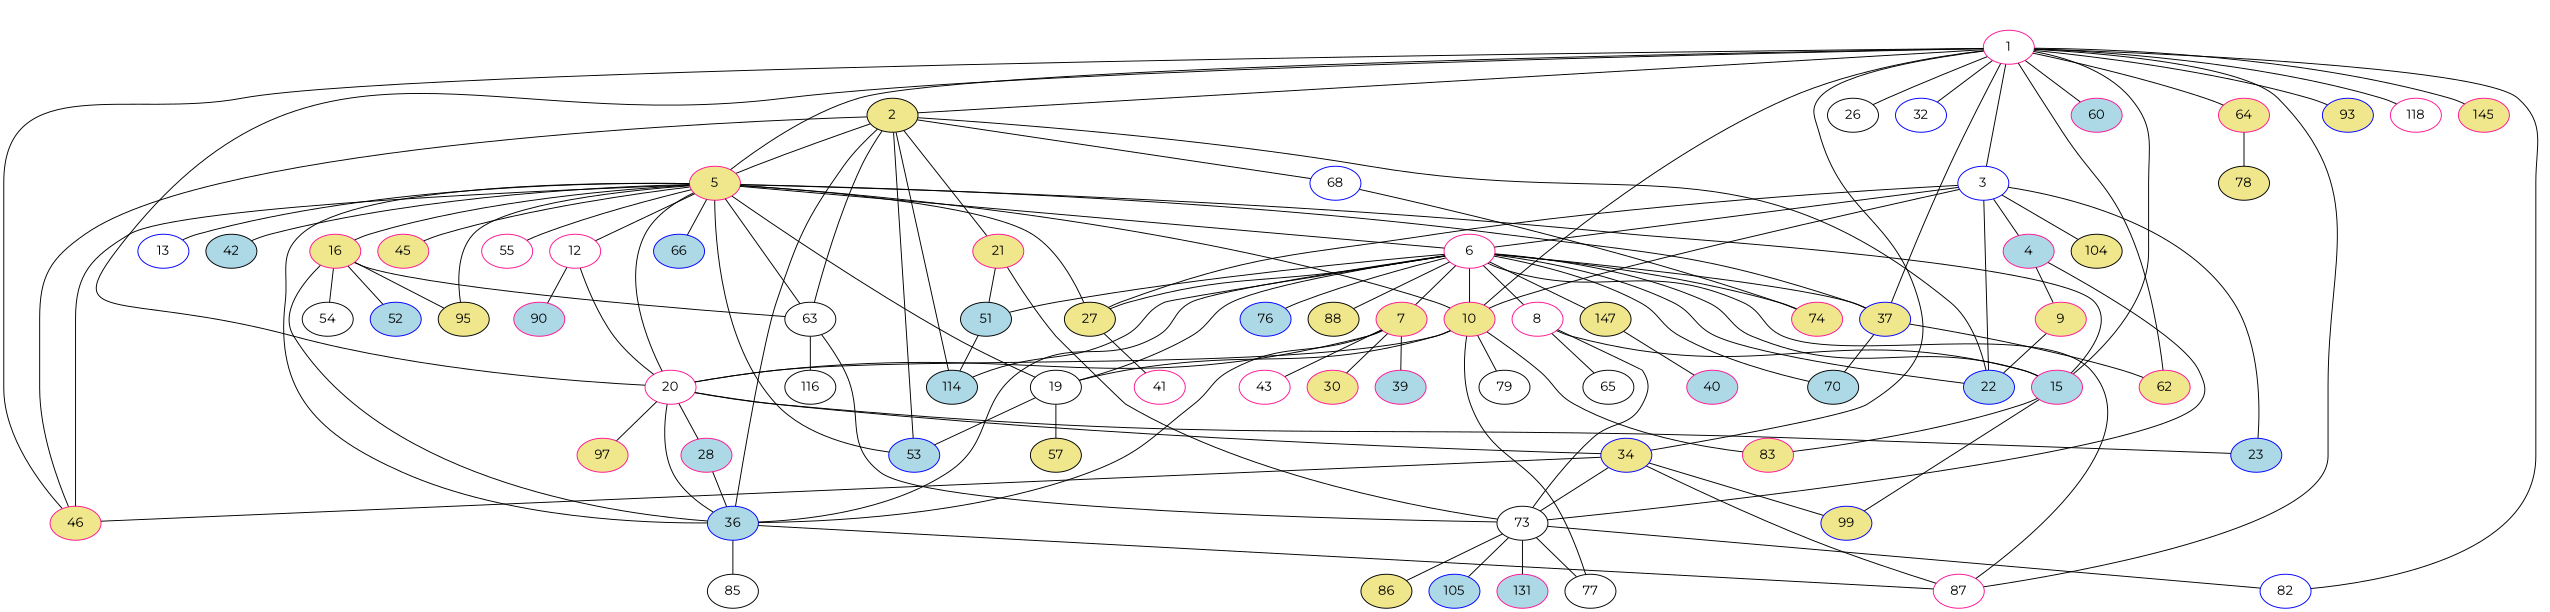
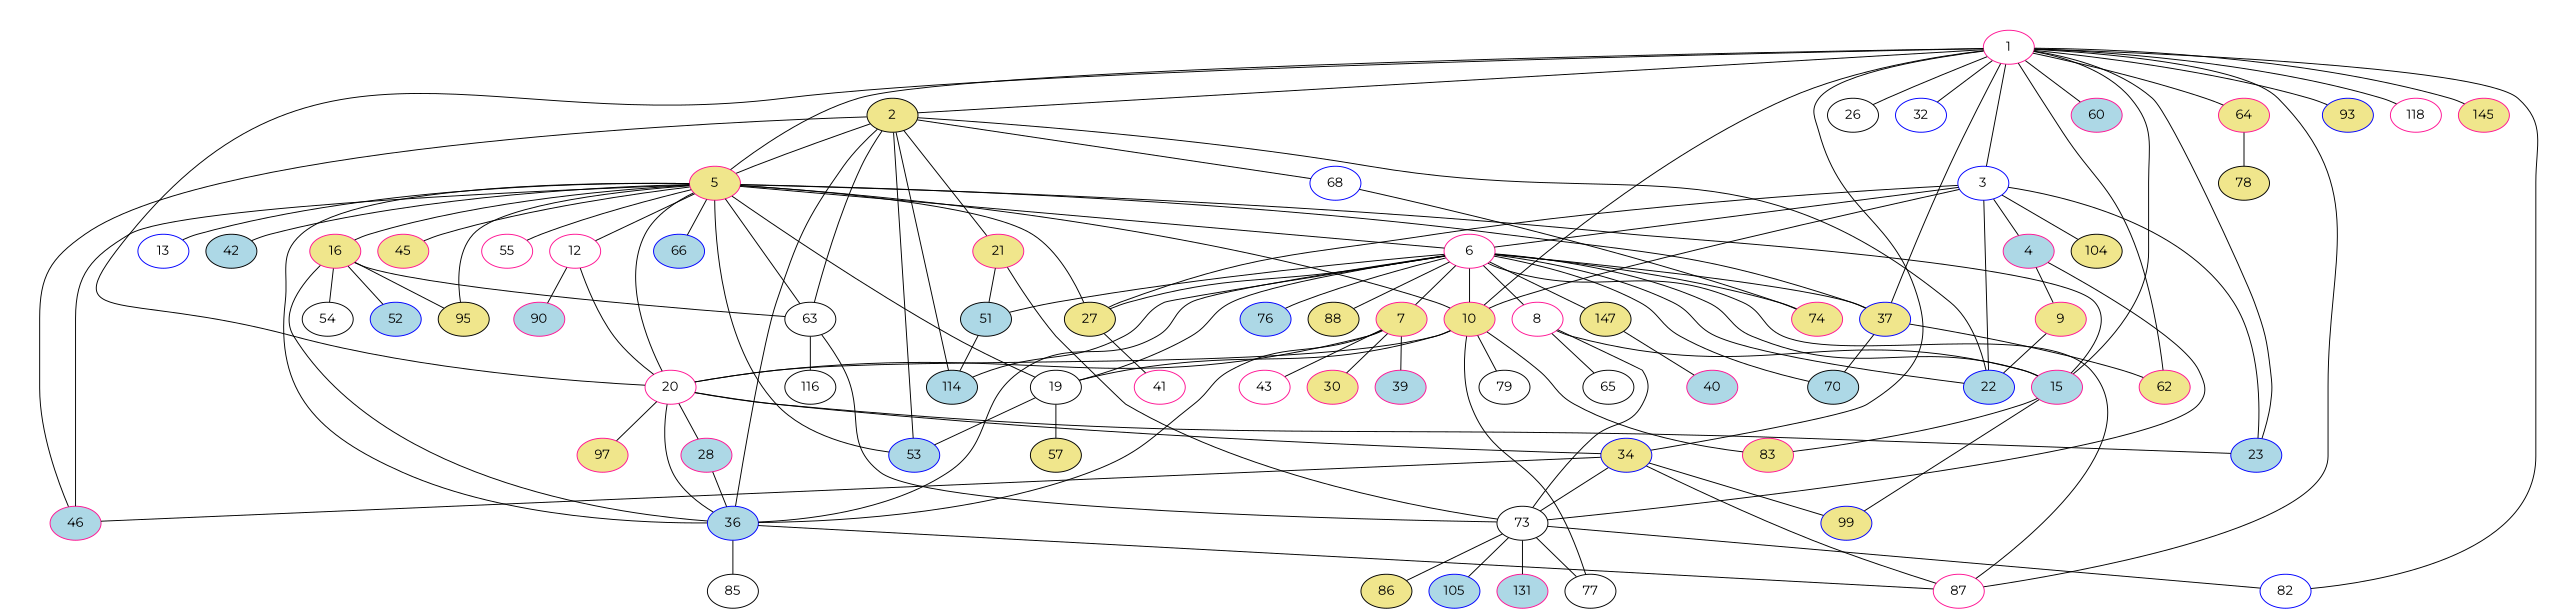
edge "1" -- "46": now "1" -- "23"
node "46": fillcolor khaki -> lightblue
